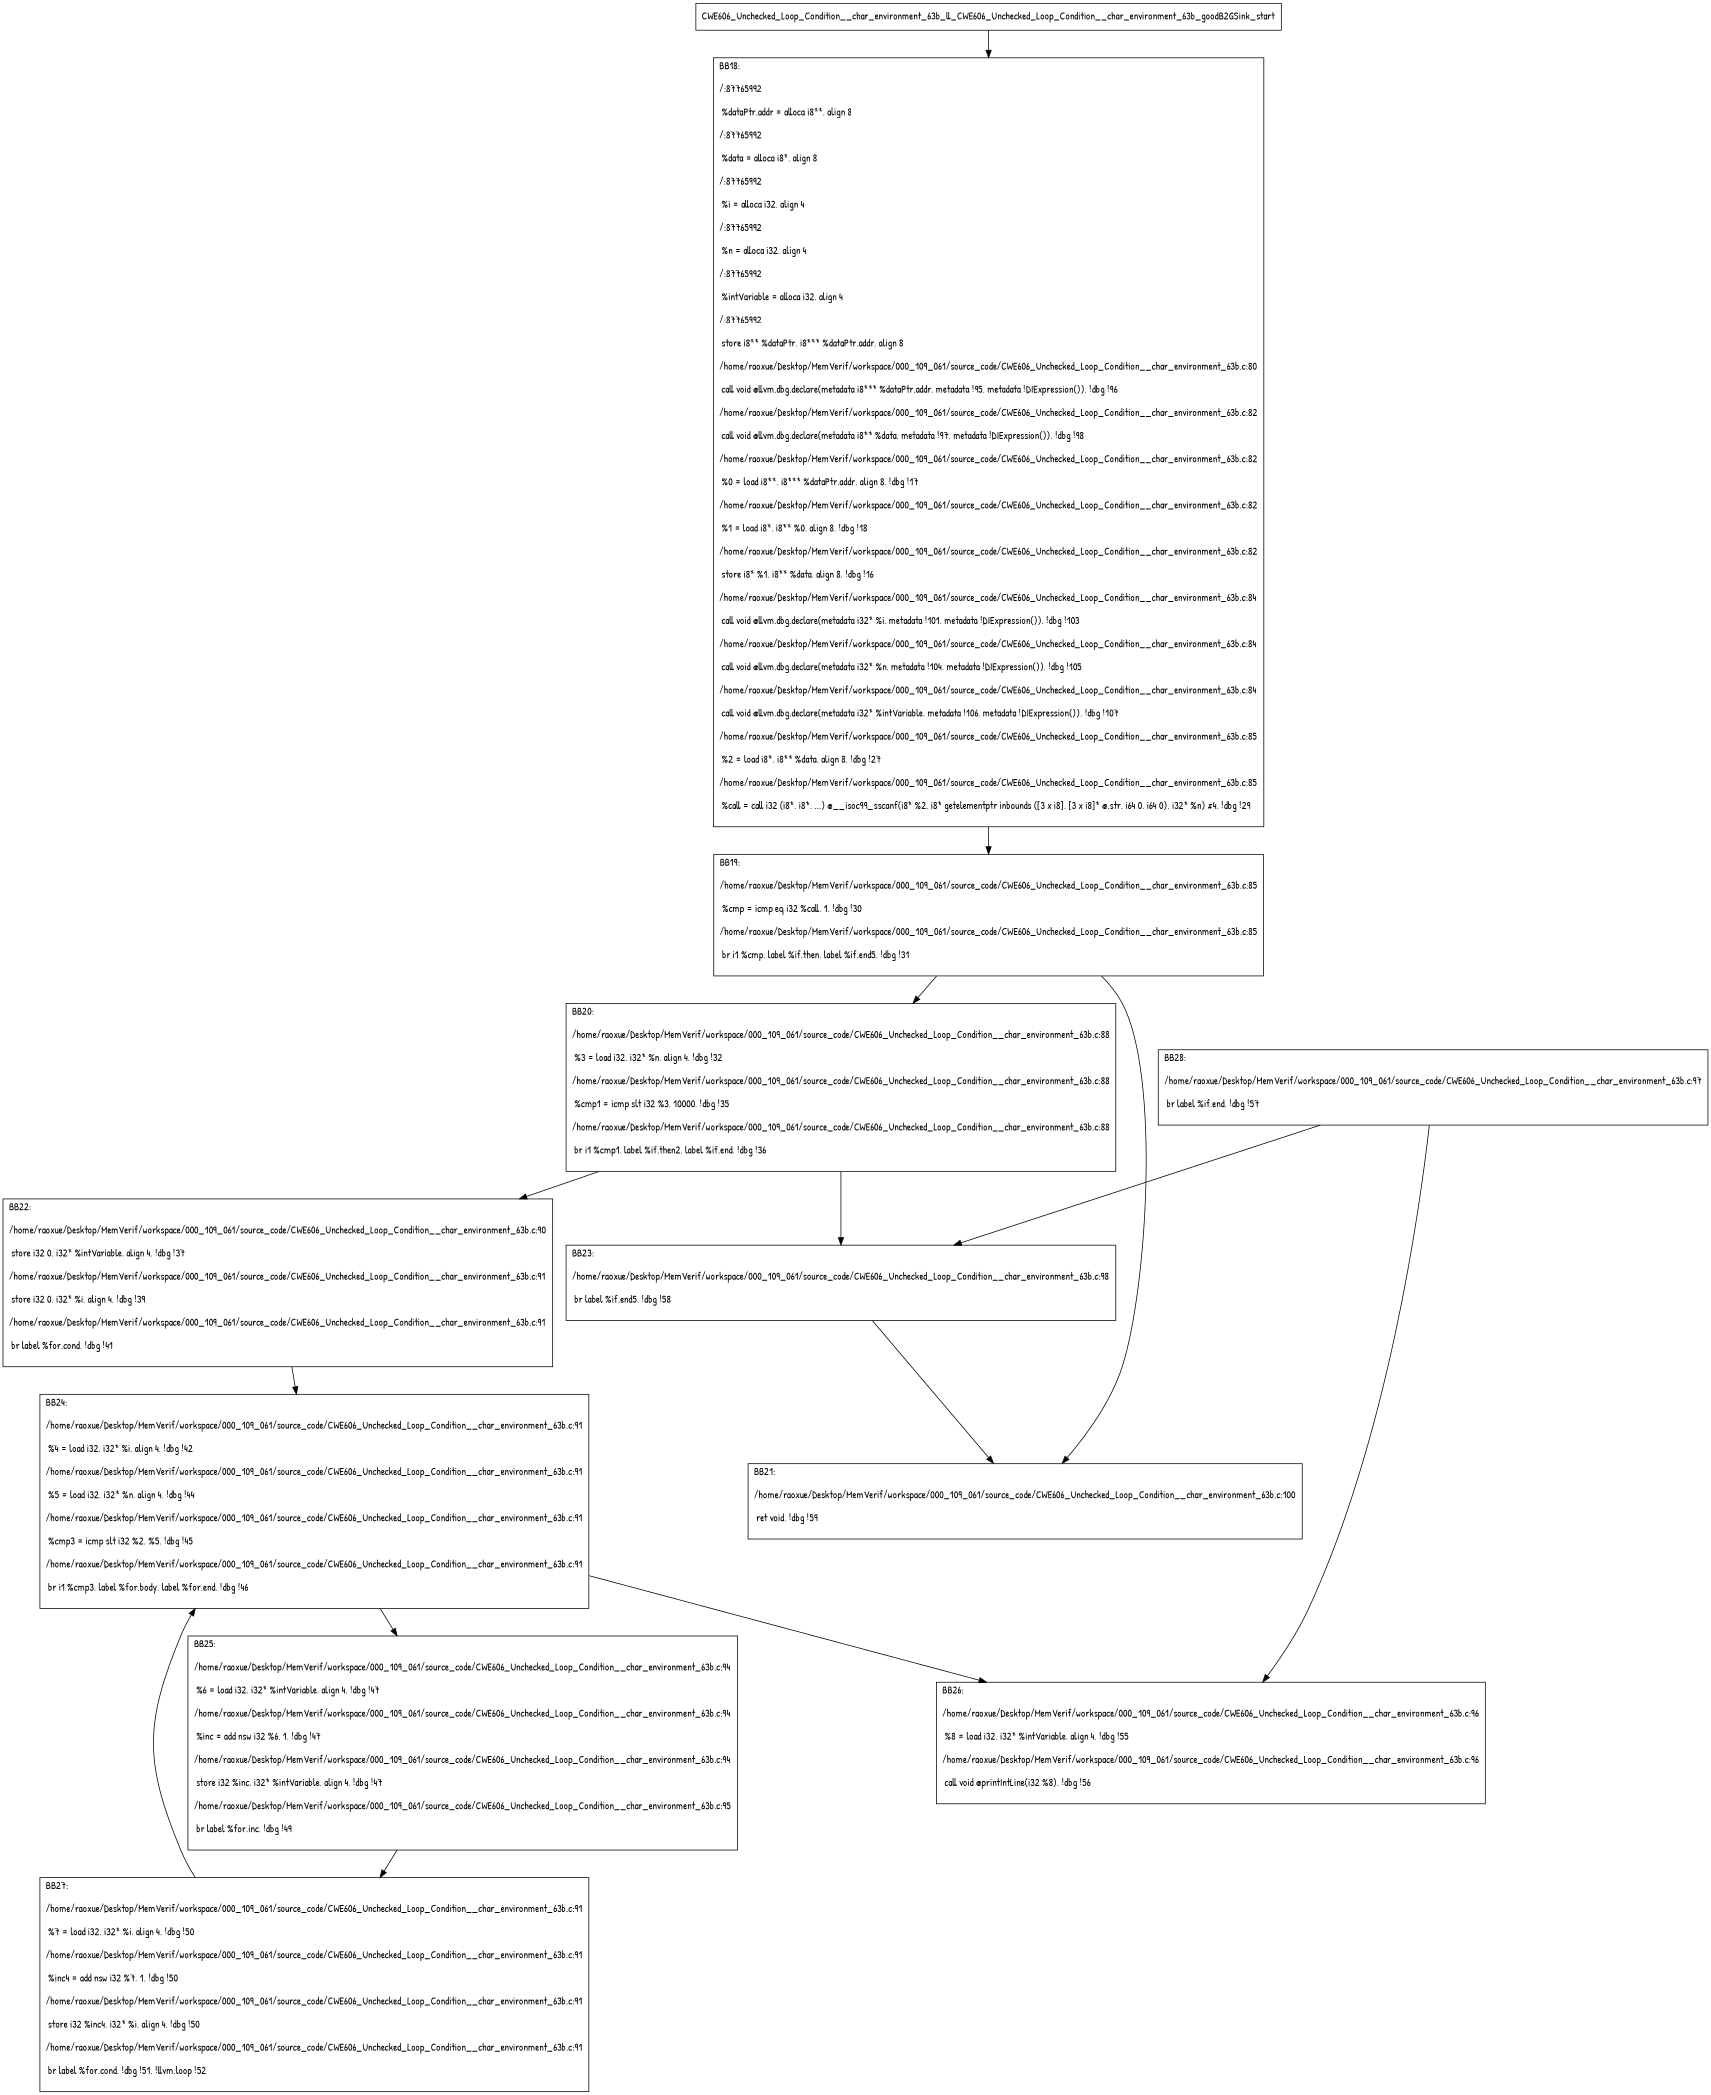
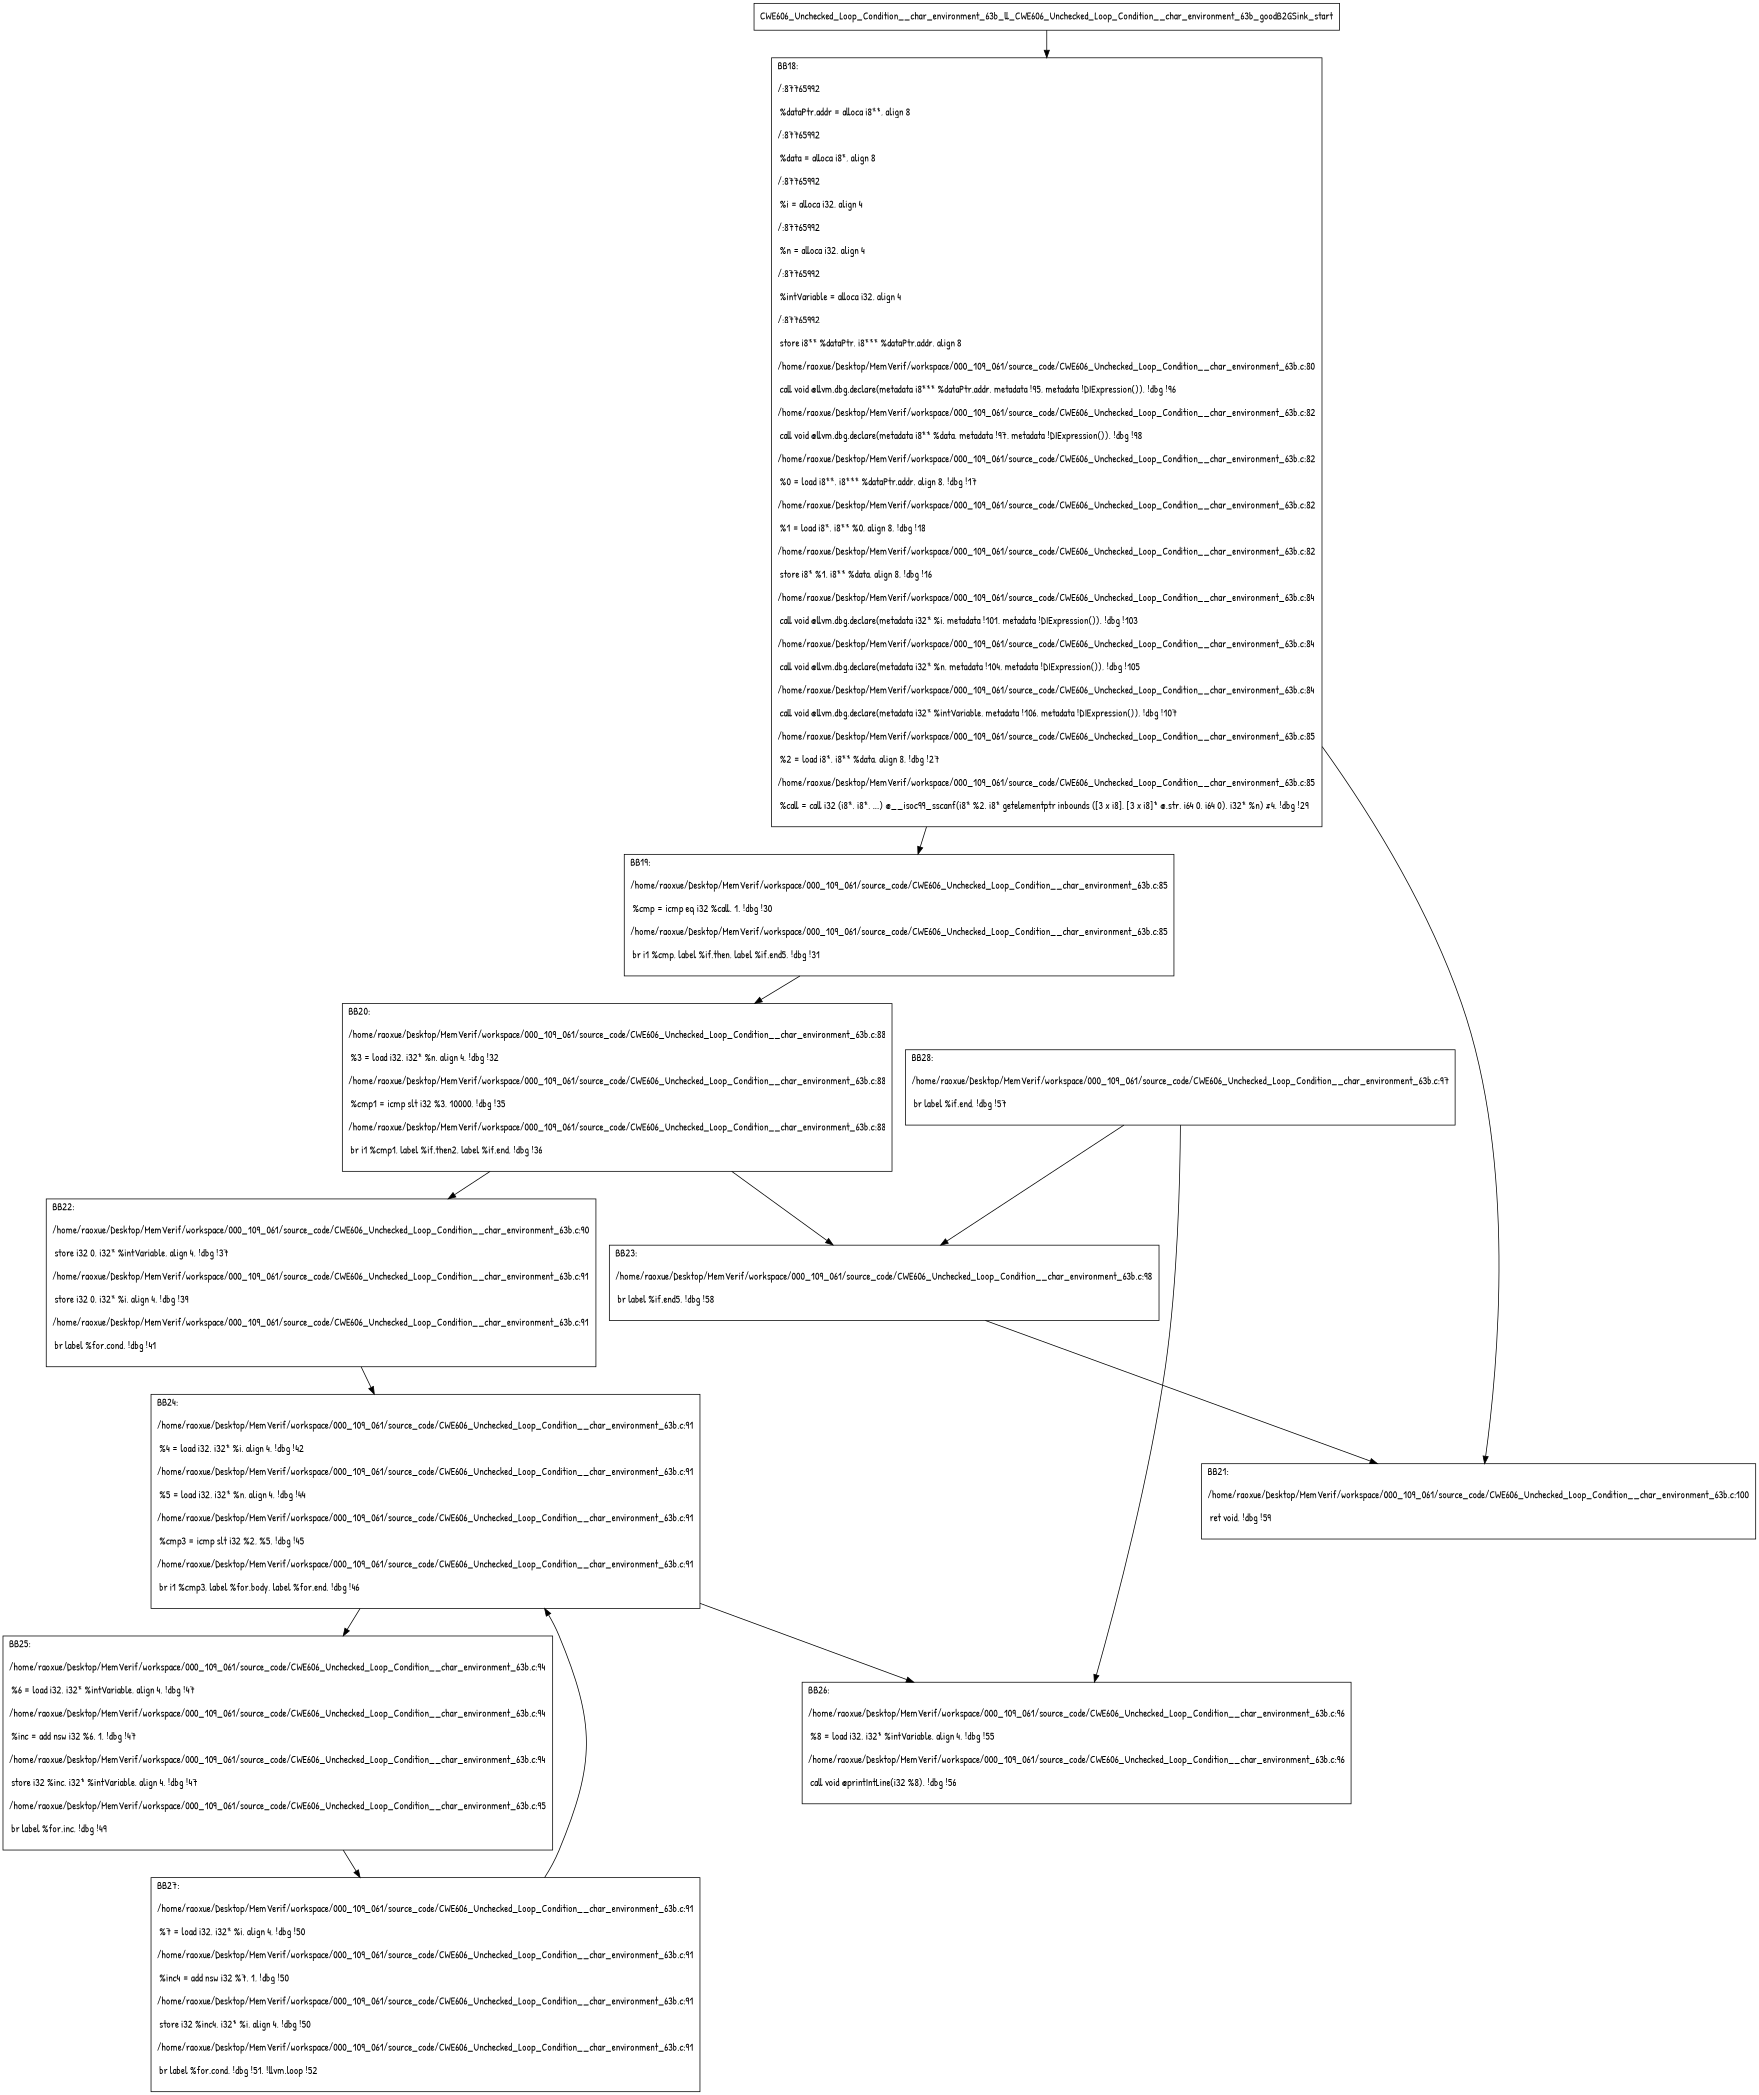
edge "BB19:" -> "BB21:": now "BB18:" -> "BB21:"
